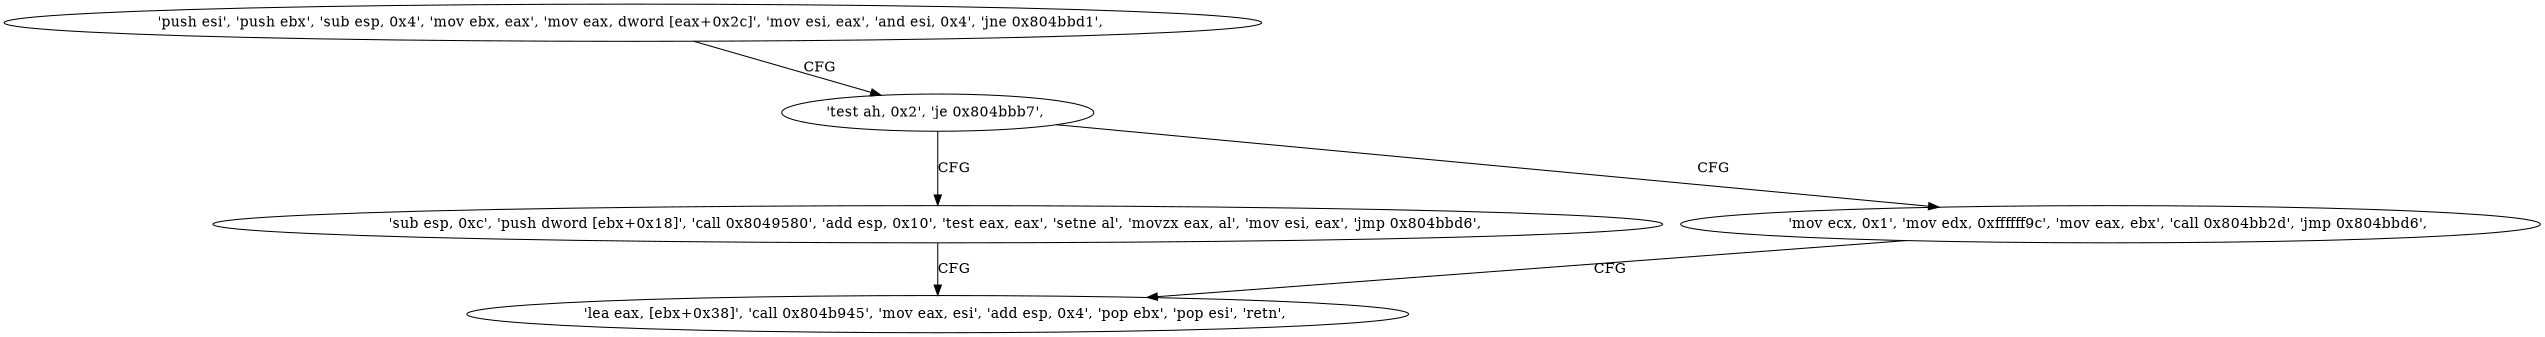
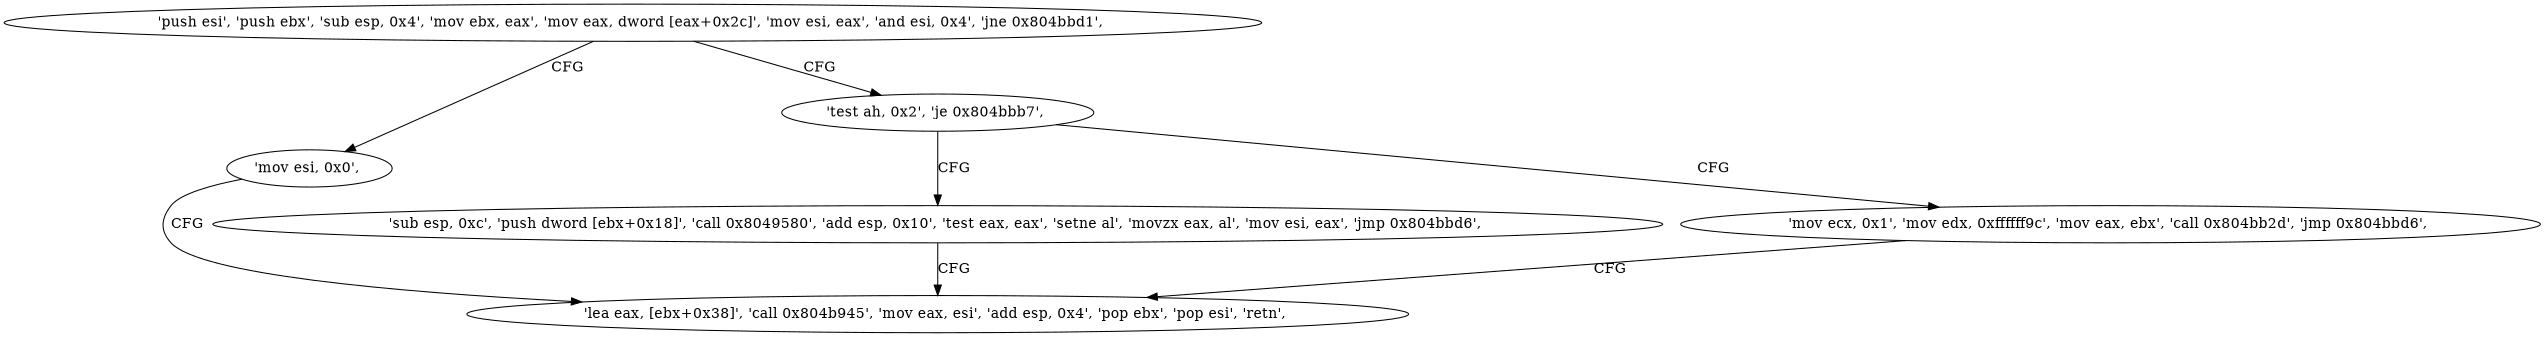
node "'mov esi, 0x0',": added
